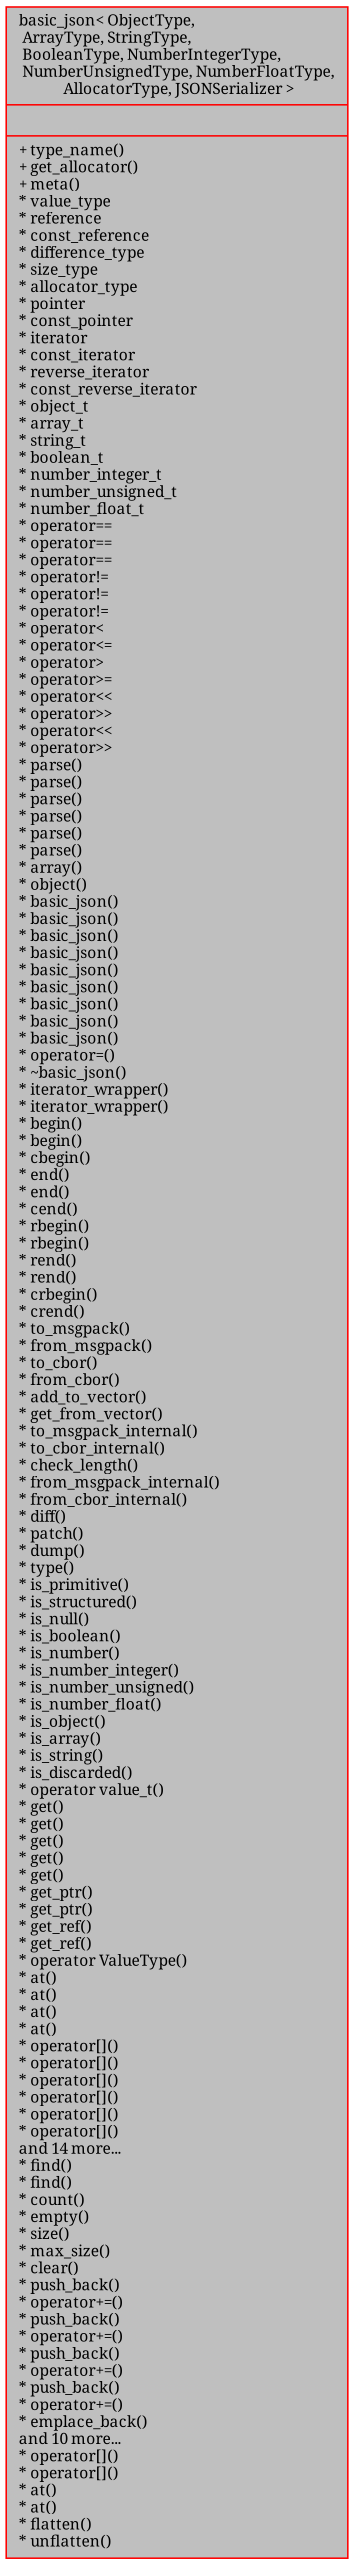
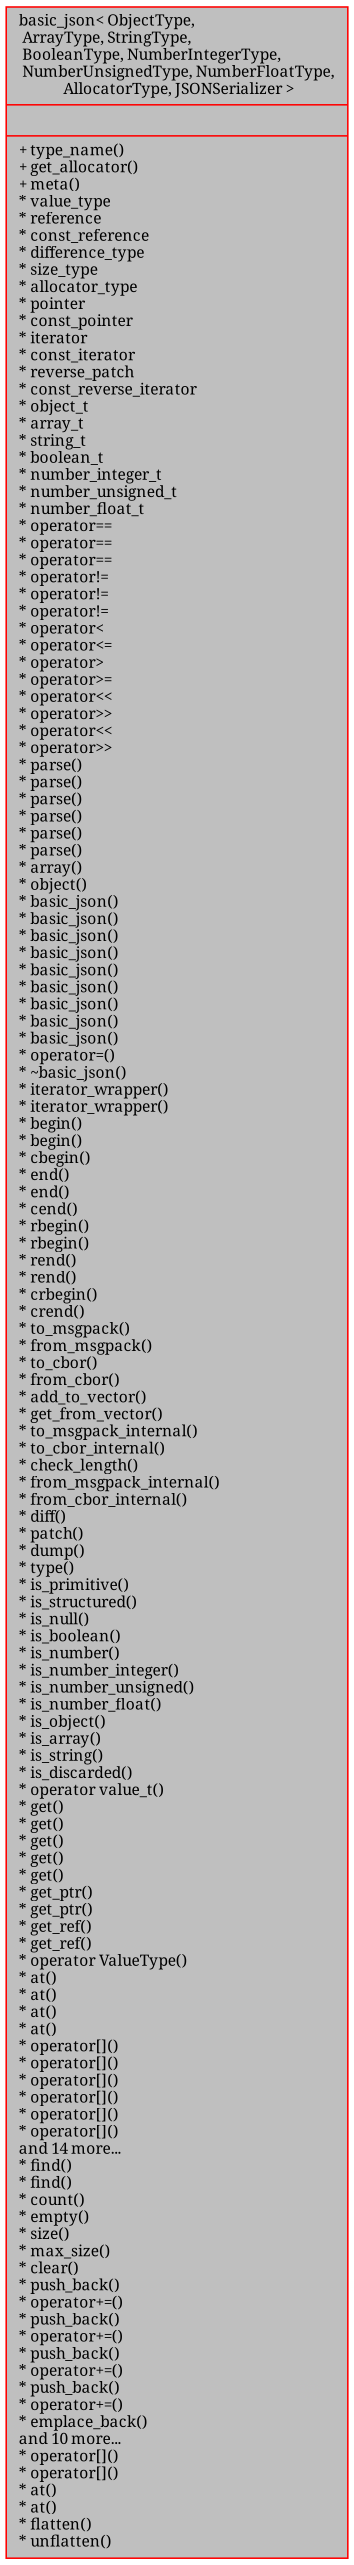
node "basic_json< ObjectType,": text "* reverse_iterator" -> "* reverse_patch"
